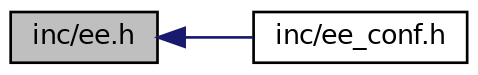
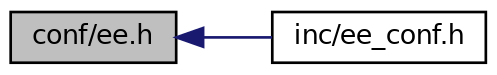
node "inc/ee.h": label "inc/ee.h" -> "conf/ee.h"
